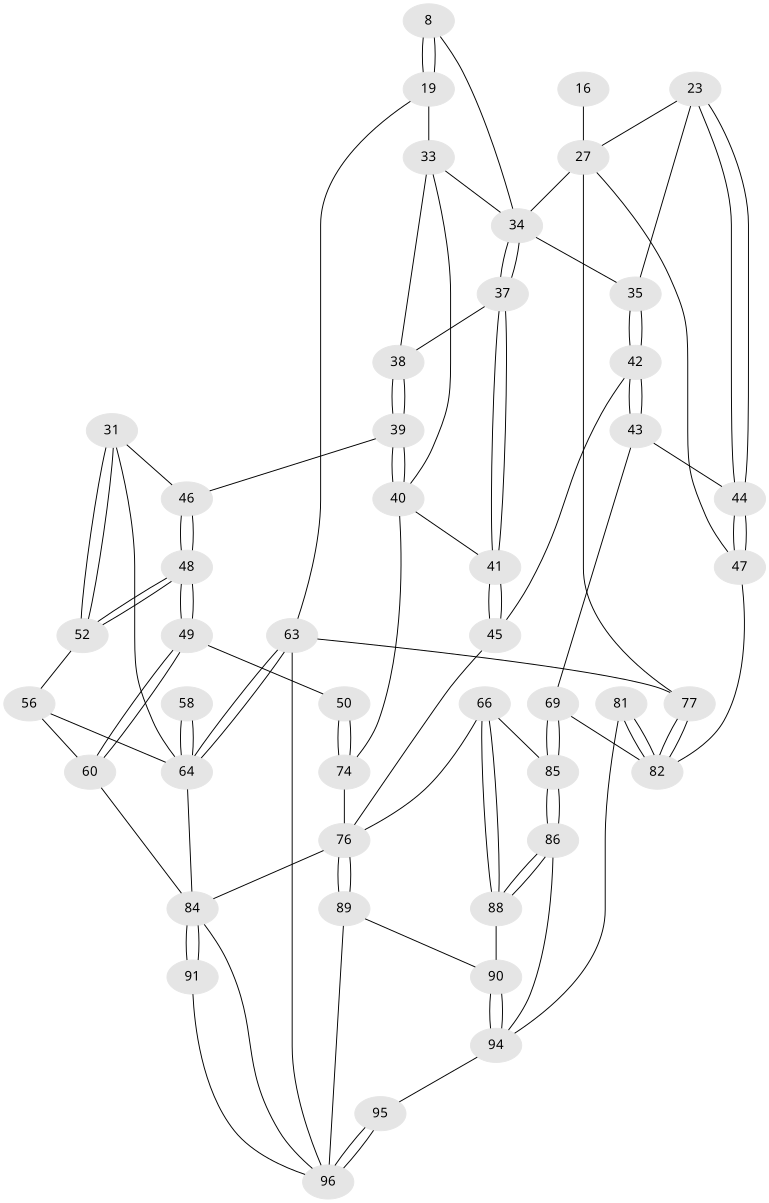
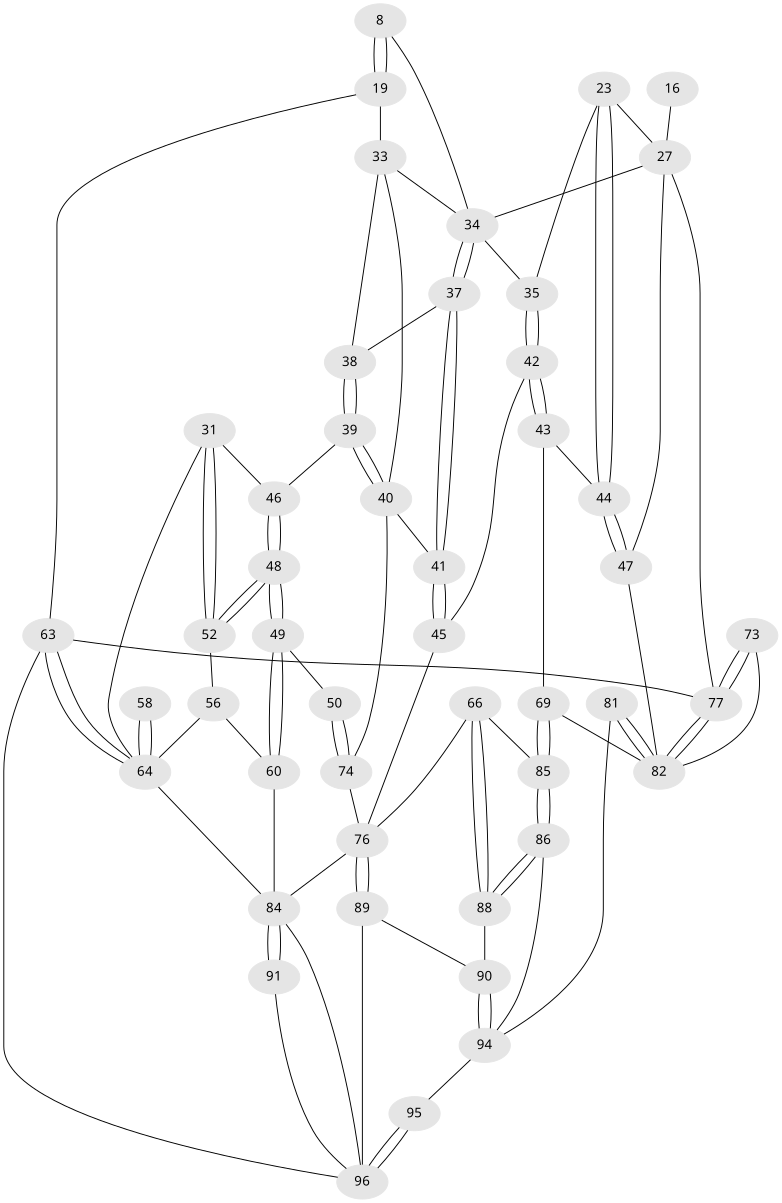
node "73": added
